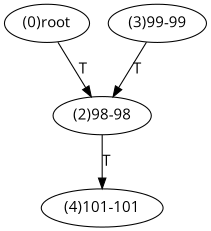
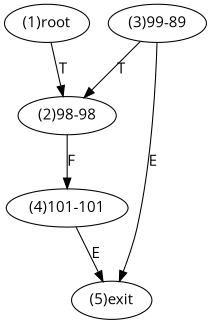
node "(0)root": label "(0)root" -> "(1)root"
node "(3)99-99": label "(3)99-99" -> "(3)99-89"
edge "(2)98-98" -> "(4)101-101": label "T" -> "F"
node "(5)exit": added
